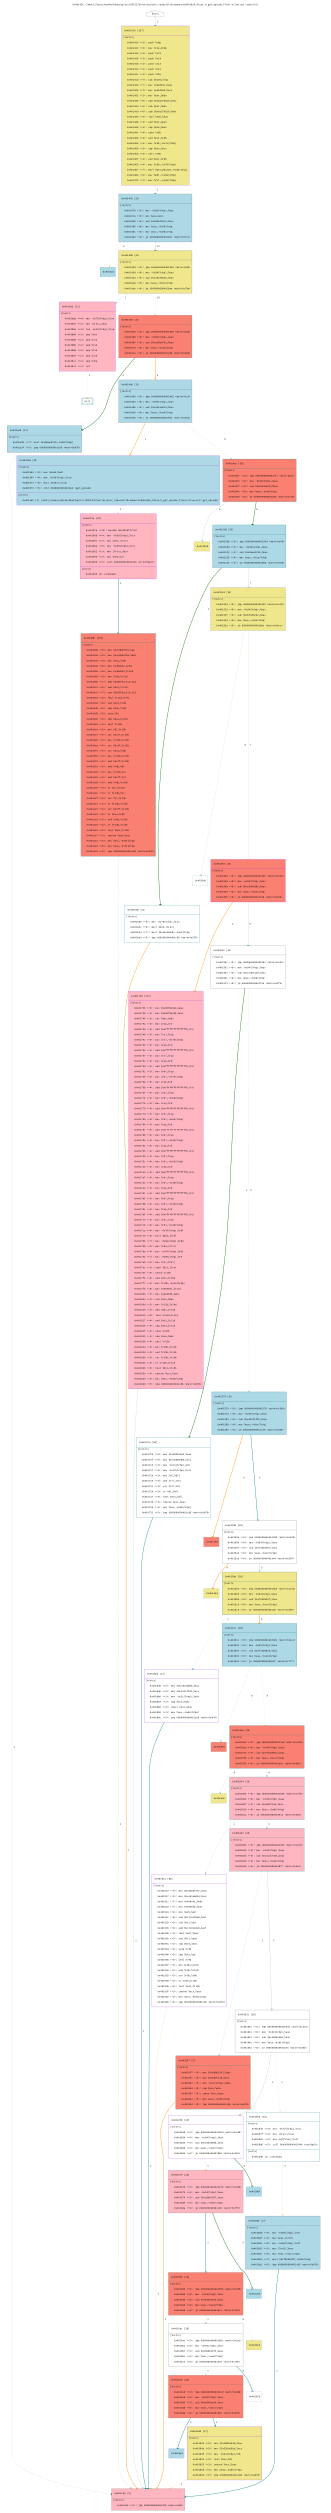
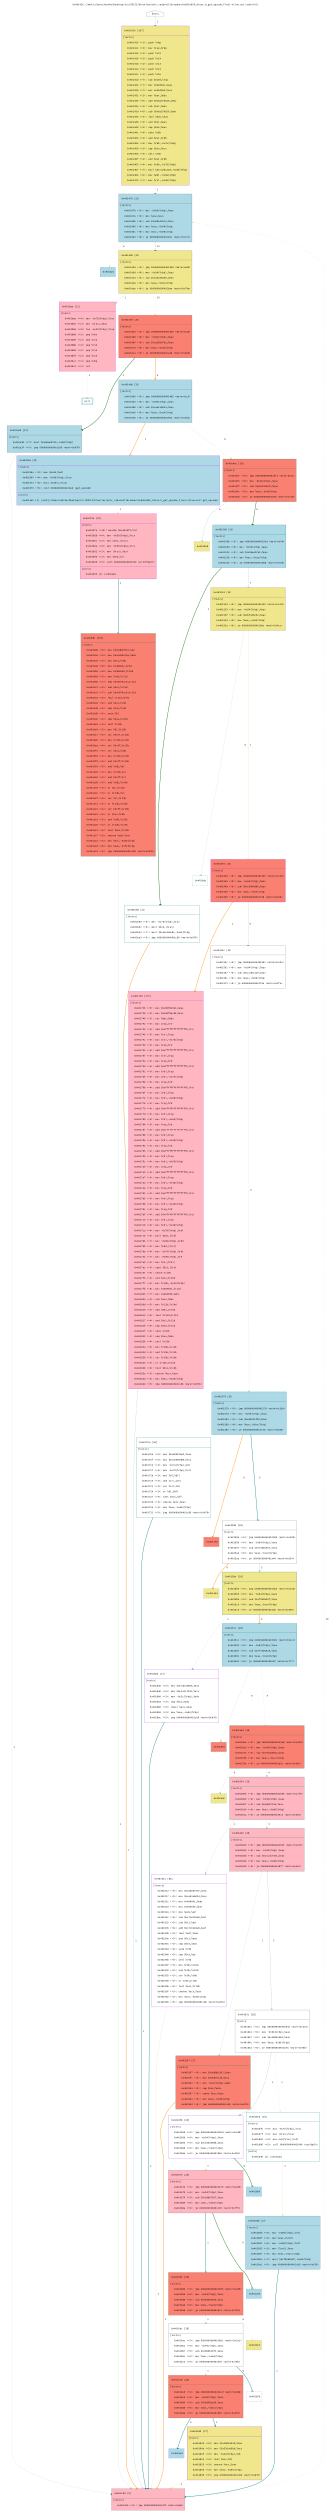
edge "0x40155c [28]" -> "0x40170a [44]": removed, label "1"
edge "0x401c86 [5]" -> "0x40147b [29]": added, label "10"
